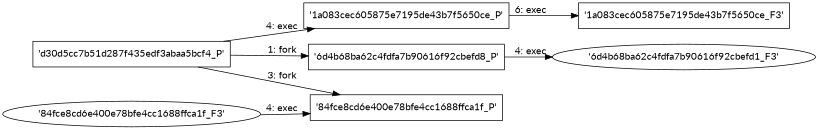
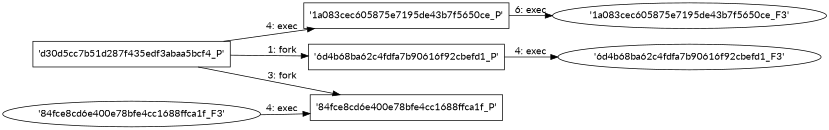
node "'1a083cec605875e7195de43b7f5650ce_F3'": shape box -> ellipse
node "'6d4b68ba62c4fdfa7b90616f92cbefd8_P'": label "'6d4b68ba62c4fdfa7b90616f92cbefd8_P'" -> "'6d4b68ba62c4fdfa7b90616f92cbefd1_P'"
